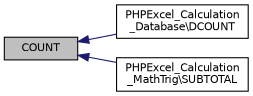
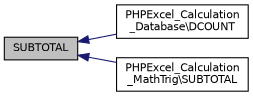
node "COUNT": label "COUNT" -> "SUBTOTAL"
